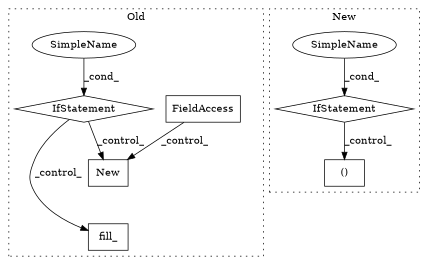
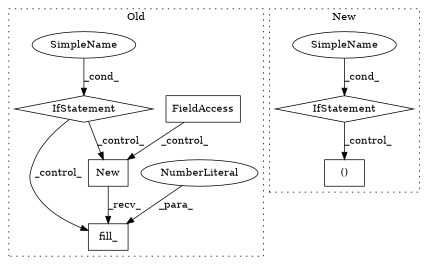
node "NumberLiteral": added
edge "New" -> "fill_": added, label "_recv_"
